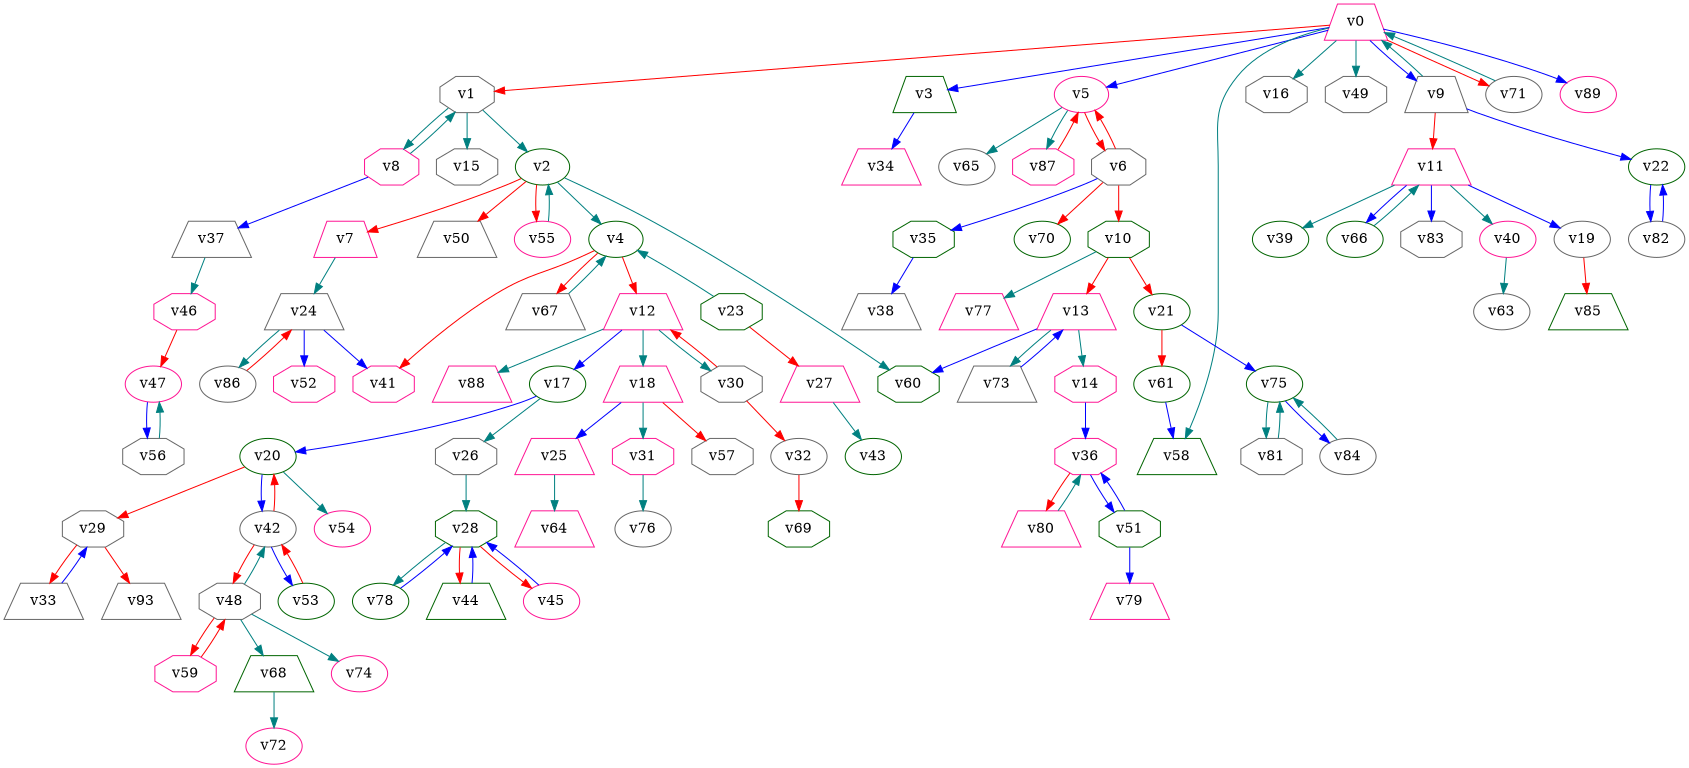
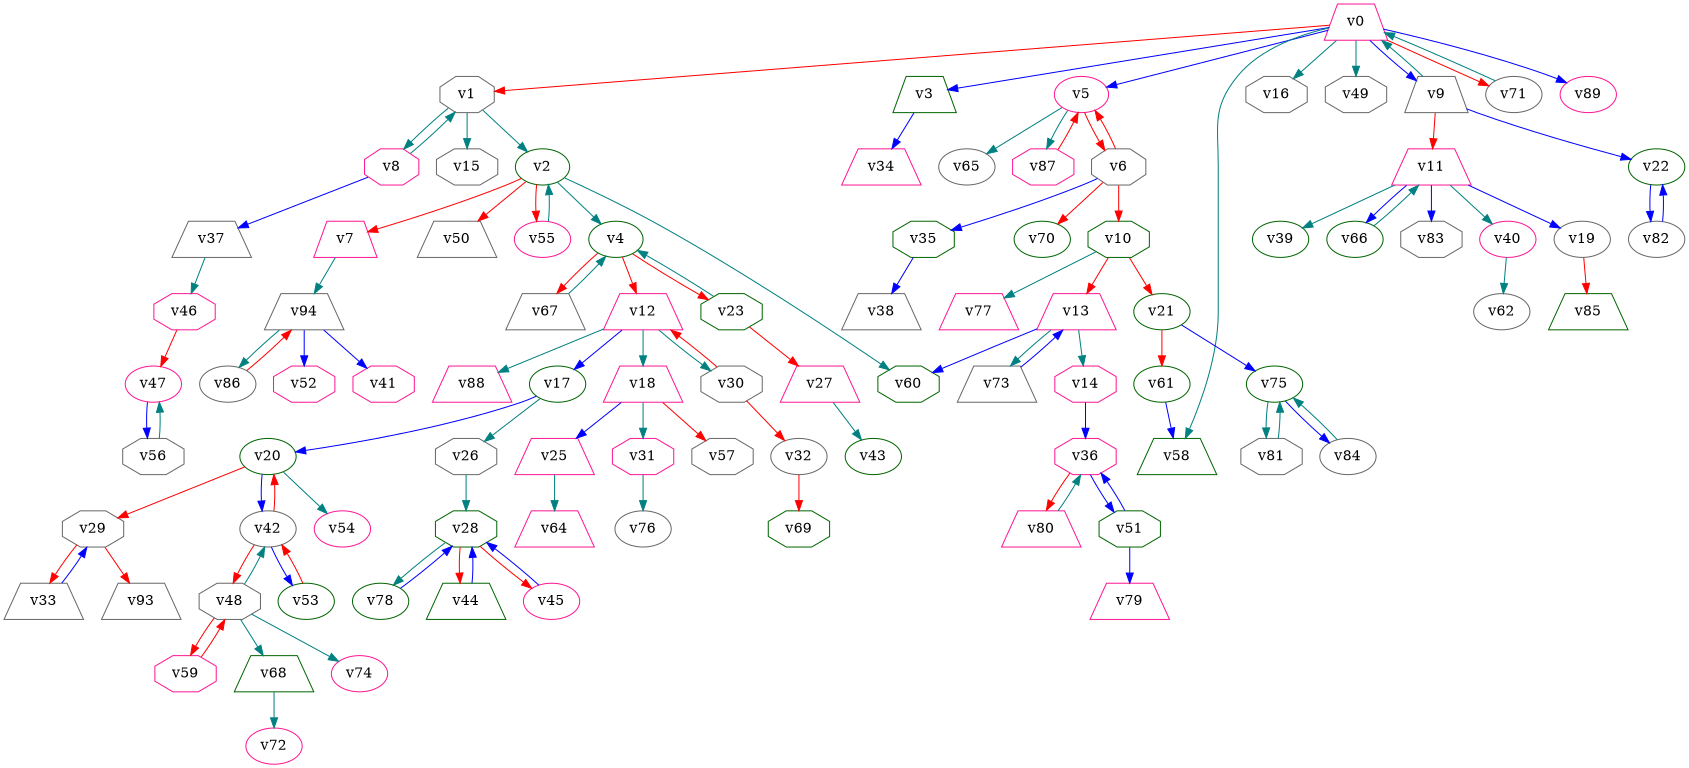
edge "v4" -> "v41": now "v4" -> "v23"
node "v24": label "v24" -> "v94"
node "v63": label "v63" -> "v62"
